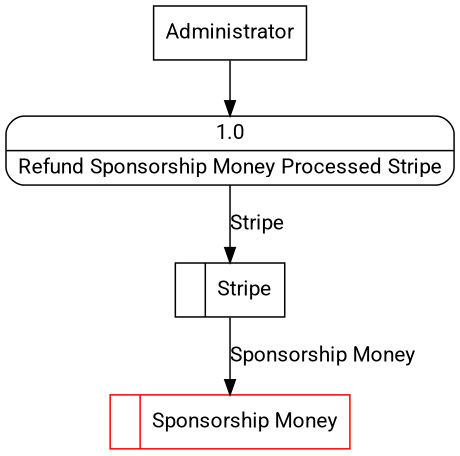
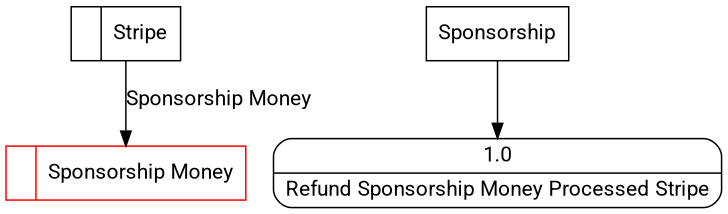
node "Administrator": label "Administrator" -> "Sponsorship"
edge "1.0" -> "Stripe": removed, label "Stripe"
